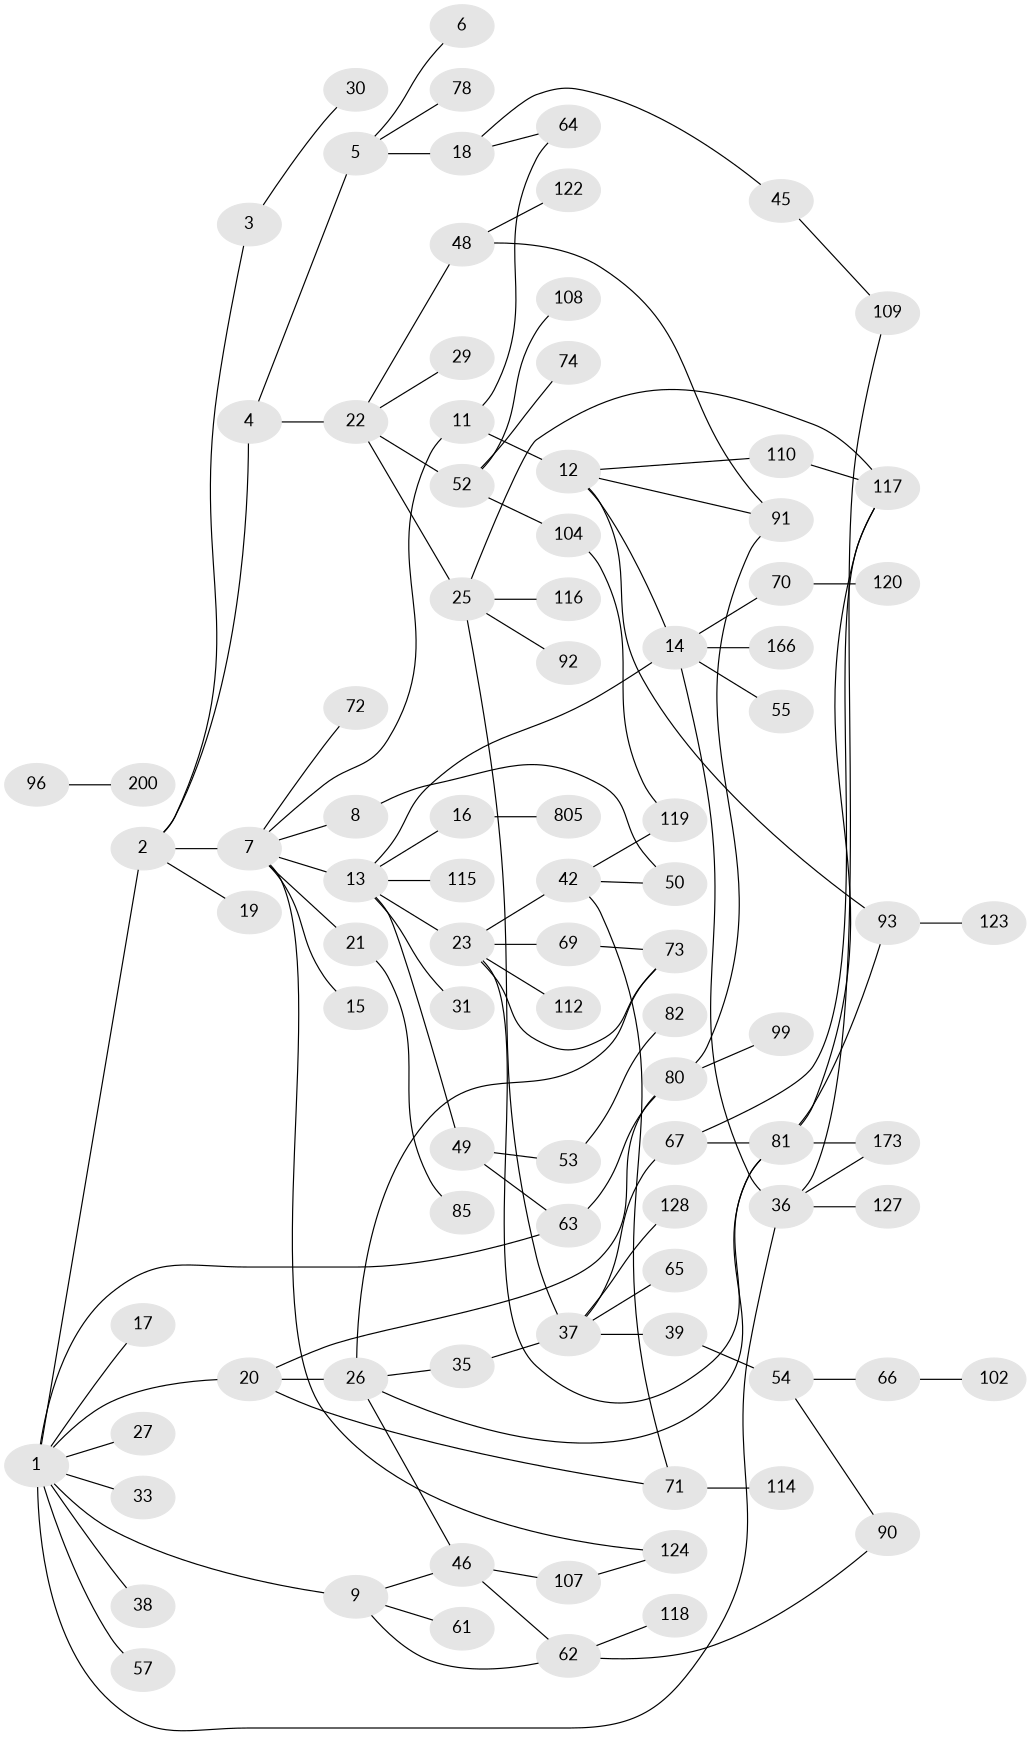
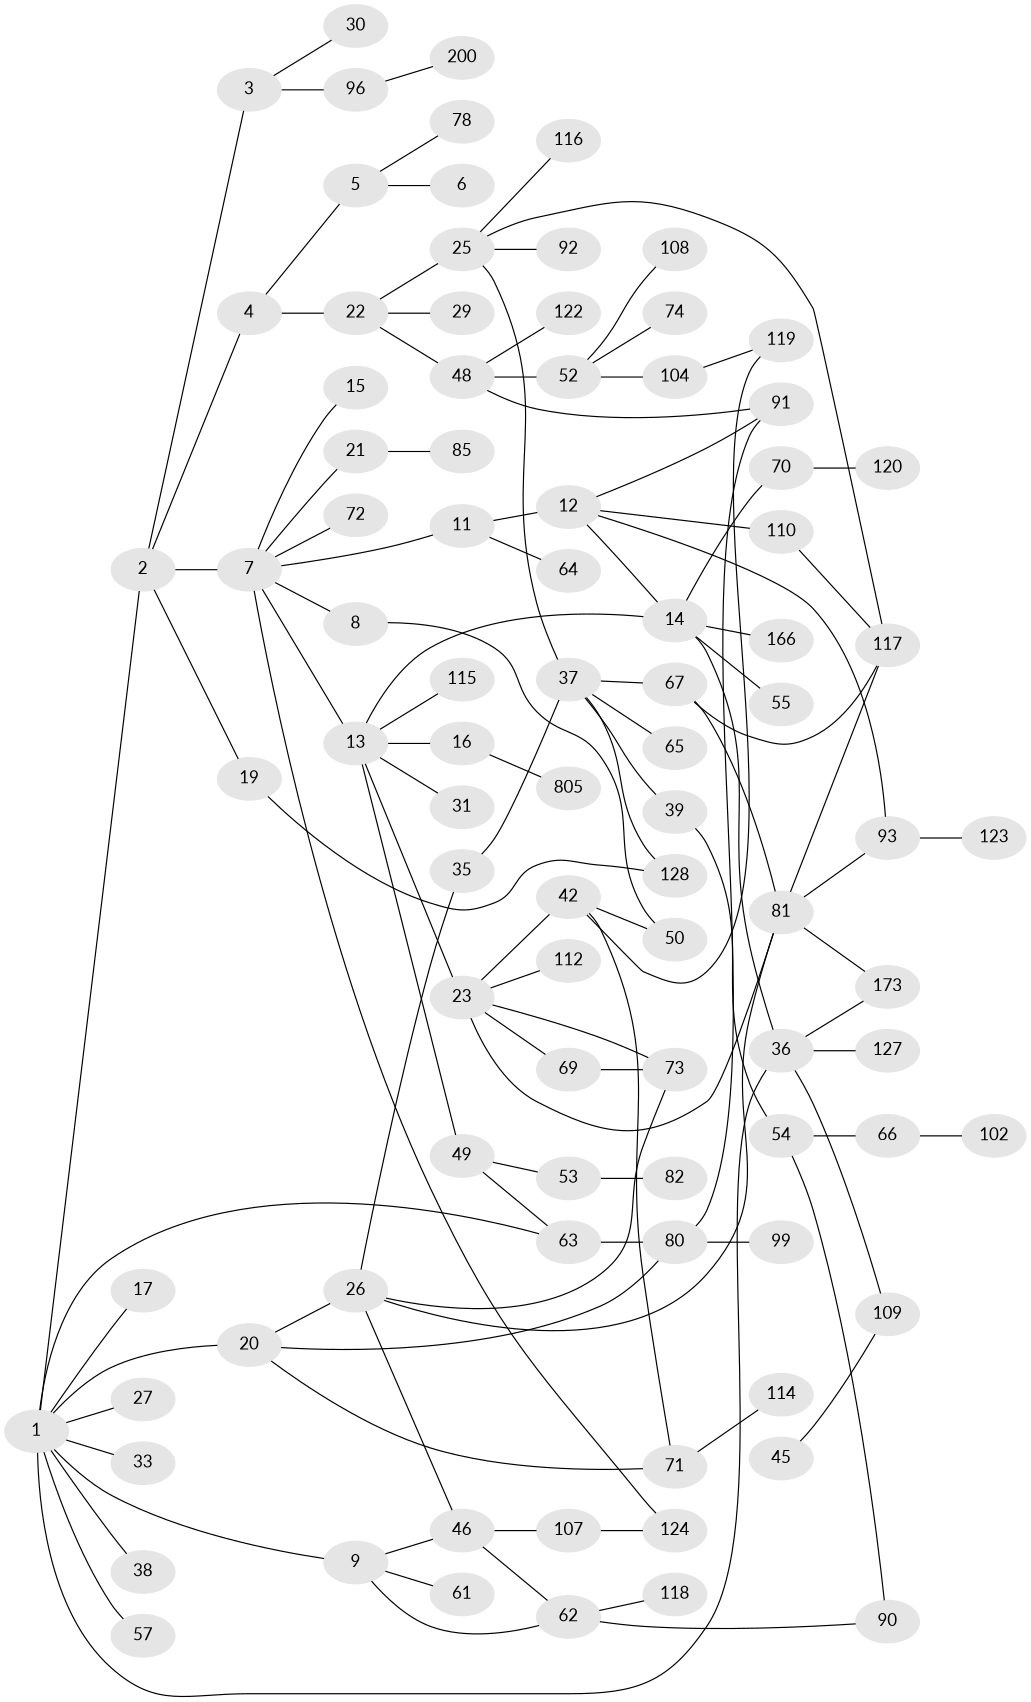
edge "3" -- "96": added
node "18": removed
edge "22" -- "52": now "48" -- "52"
edge "19" -- "128": added
